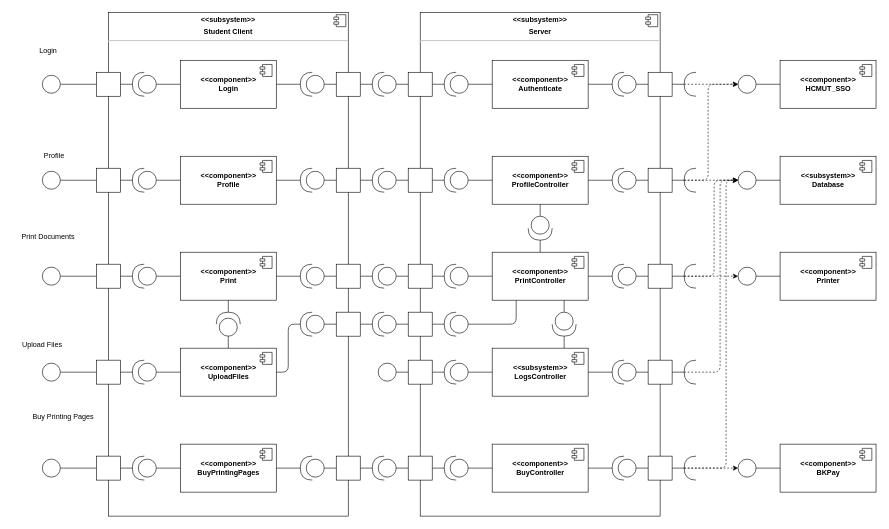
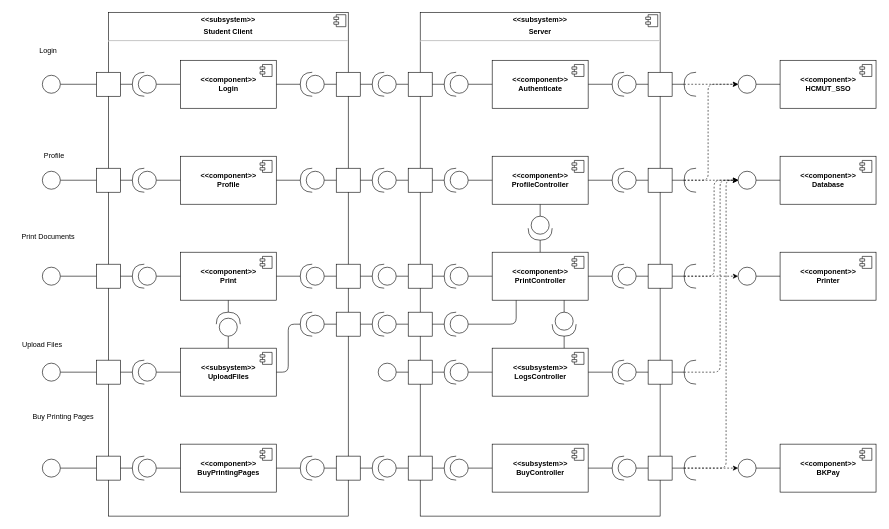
node "<<subsystem>> Database": label "<<subsystem>> Database" -> "<<component>> Database"
node "<<component>> UploadFiles": label "<<component>> UploadFiles" -> "<<subsystem>> UploadFiles"
node "<<component>> BuyController": label "<<component>> BuyController" -> "<<subsystem>> BuyController"
